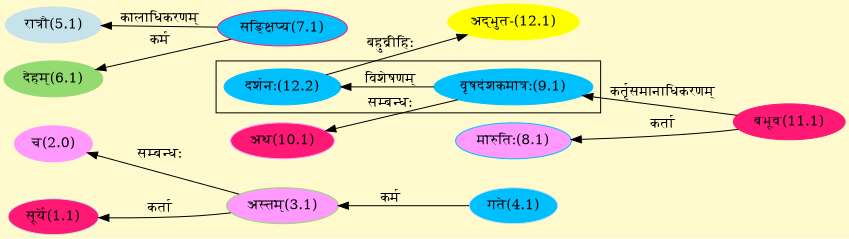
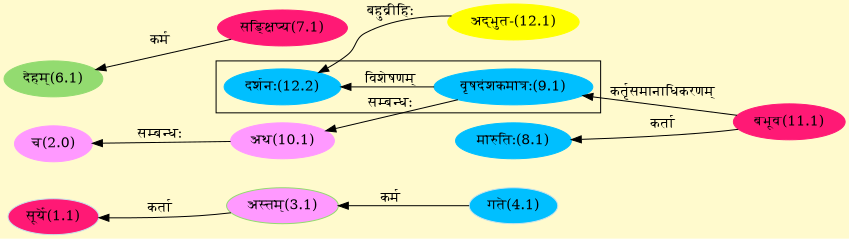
node "रात्रौ(5.1)": removed
node "सङ्क्षिप्य(7.1)": fillcolor #00bfff -> #ff1975
edge "दर्शनः(12.2)" -> "अद्भुत-(12.1)": reversed
node "अथ(10.1)": fillcolor #ff1975 -> #ff99ff
node "मारुतिः(8.1)": fillcolor #ff99ff -> #00bfff
edge "अस्तम्(3.1)" -> "च(2.0)": now "अथ(10.1)" -> "च(2.0)"
